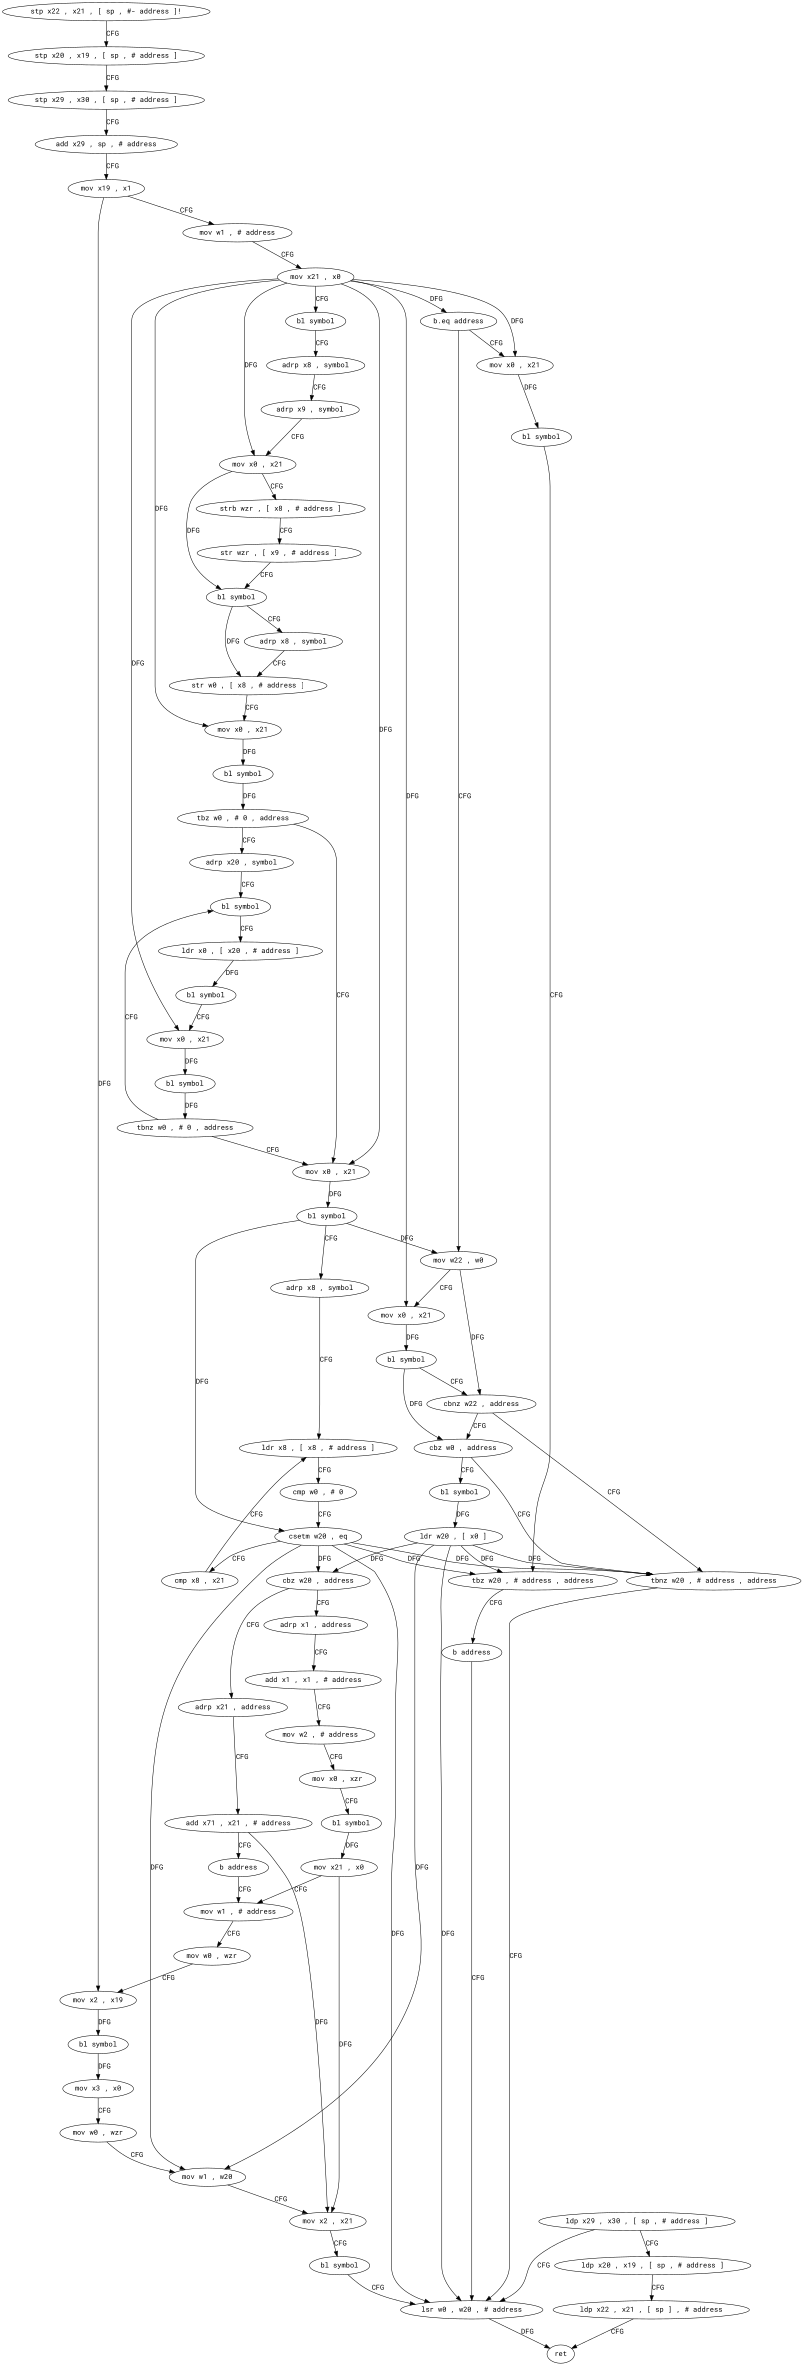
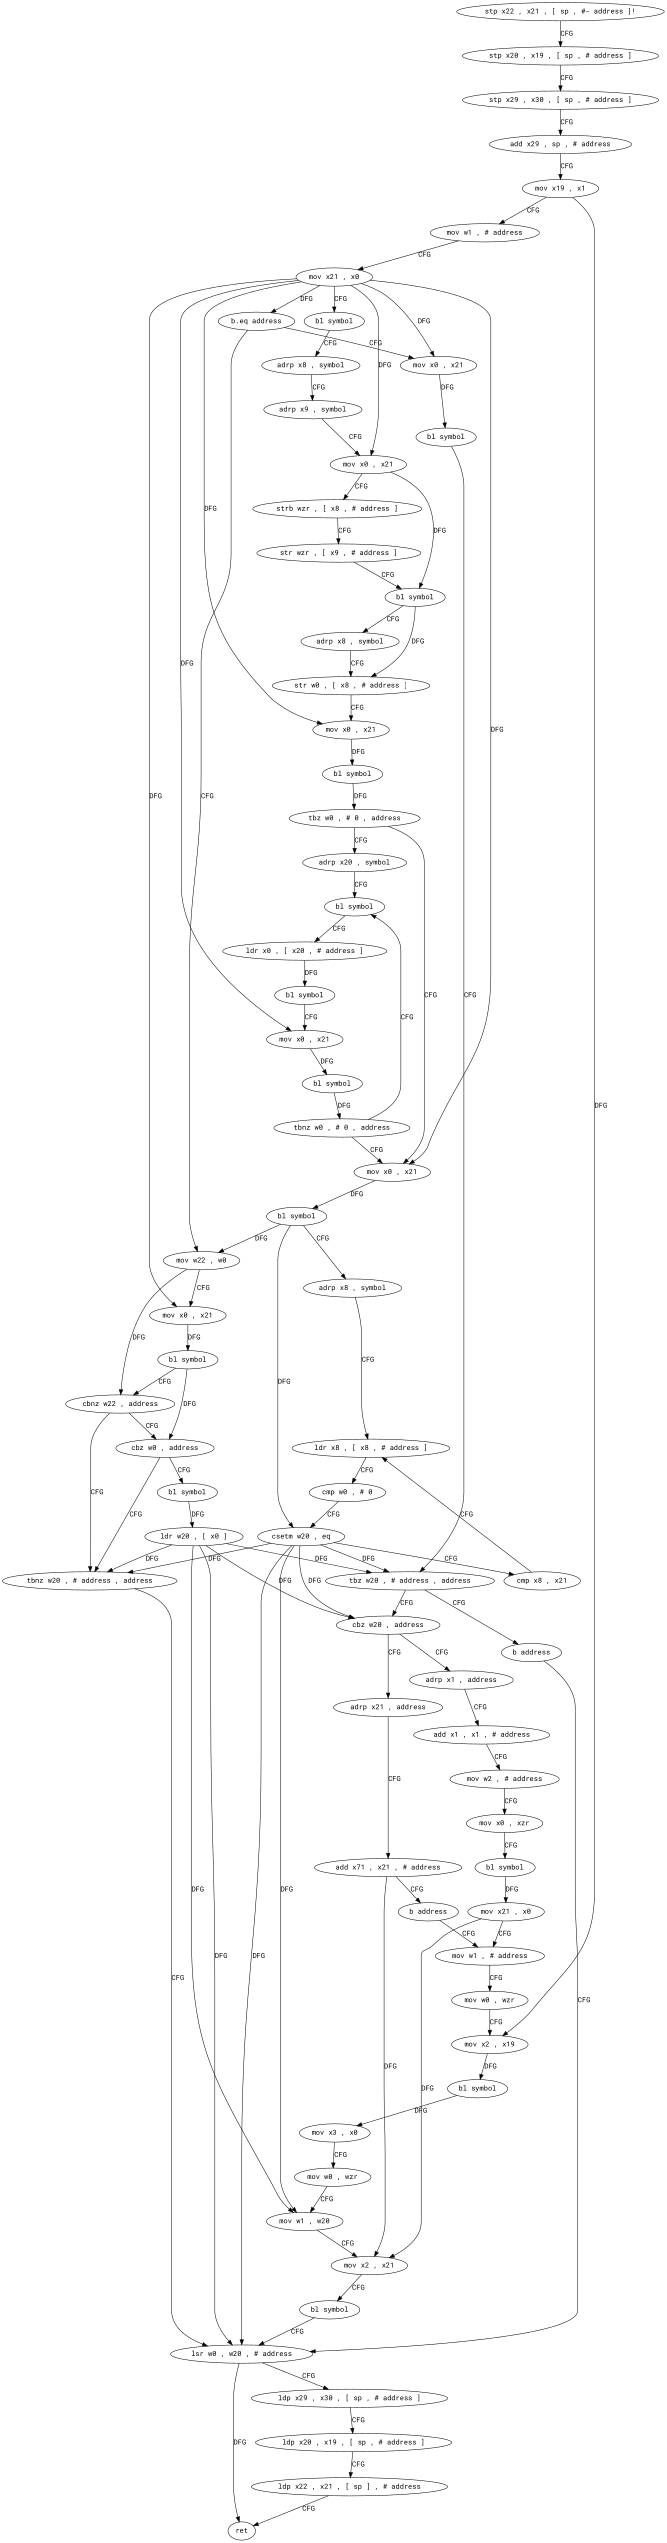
edge "tbz w20 , # address , address" -> "cbz w20 , address": added, label "CFG"
edge "ldp x29 , x30 , [ sp , # address ]" -> "lsr w0 , w20 , # address": reversed
